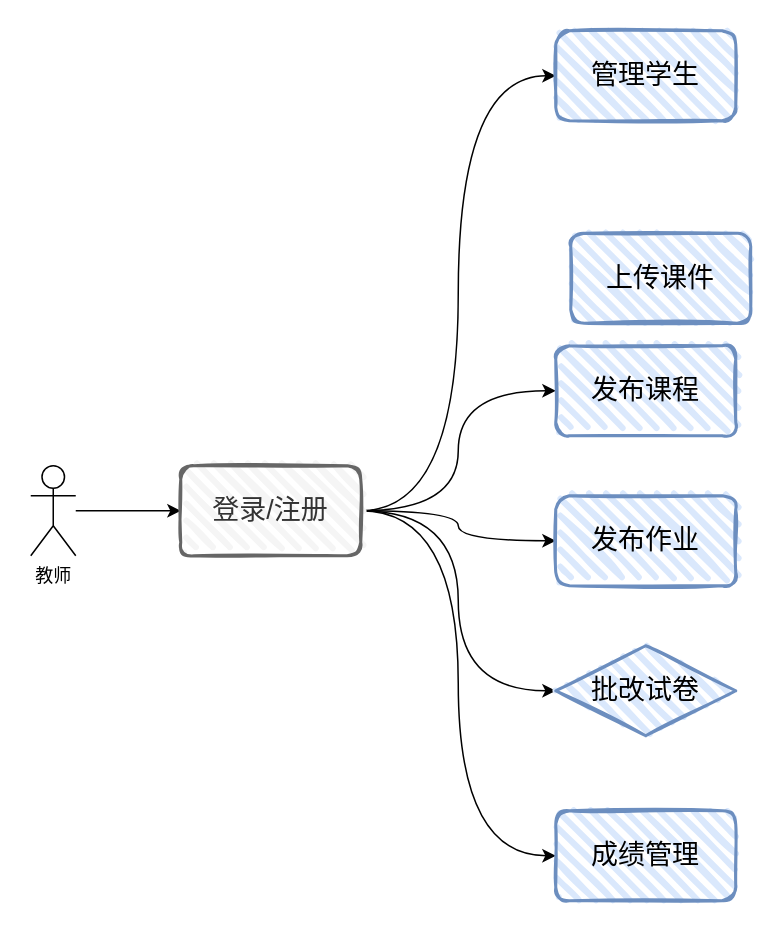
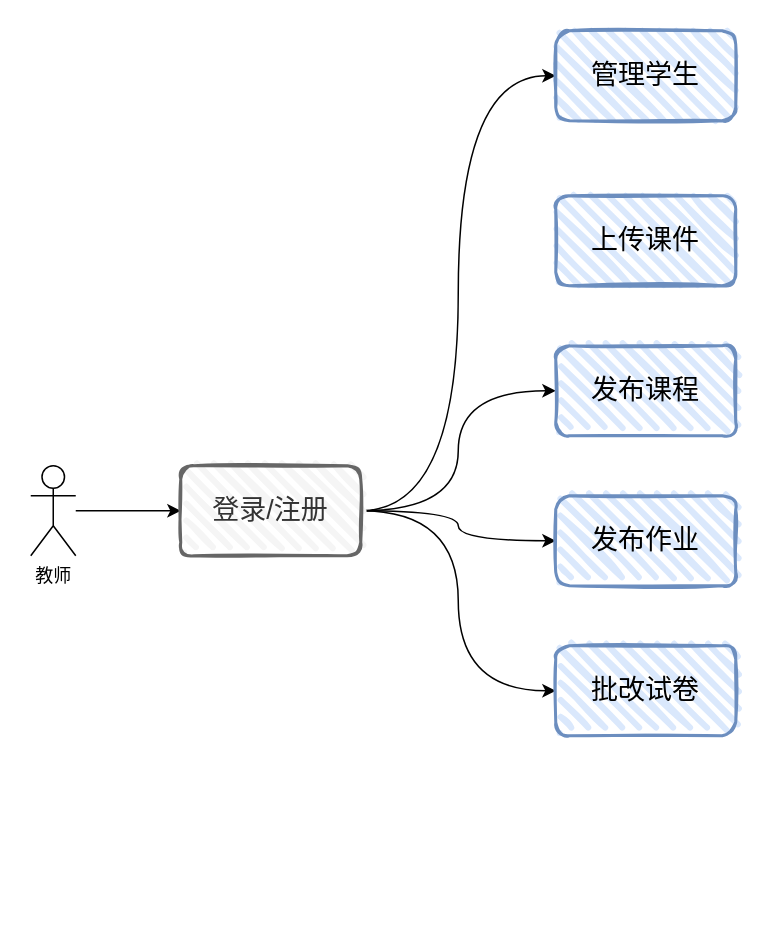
node "上传课件": moved (661, 278) -> (646, 241)
edge "登录/注册" -> "成绩管理": removed
node "批改试卷": shape diamond -> rounded rectangle
node "成绩管理": removed
